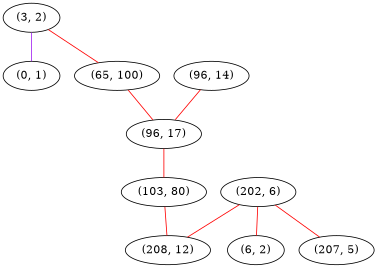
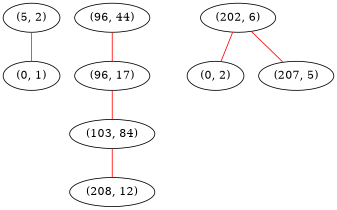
node "(3, 2)": label "(3, 2)" -> "(5, 2)"
node "(65, 100)": removed
node "(96, 14)": label "(96, 14)" -> "(96, 44)"
node "(103, 80)": label "(103, 80)" -> "(103, 84)"
edge "(202, 6)" -- "(208, 12)": removed
node "(6, 2)": label "(6, 2)" -> "(0, 2)"
